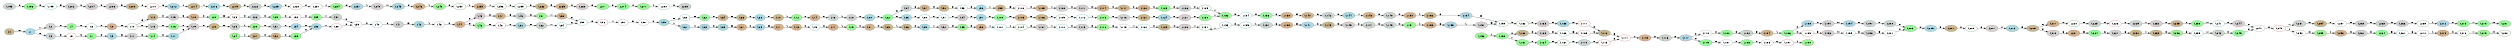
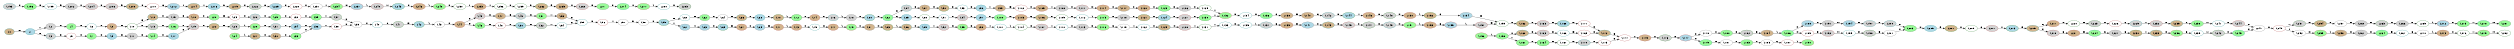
node "S64": fillcolor tan -> white
node "S162": fillcolor white -> tan
edge "S133" -> "S131": reversed
